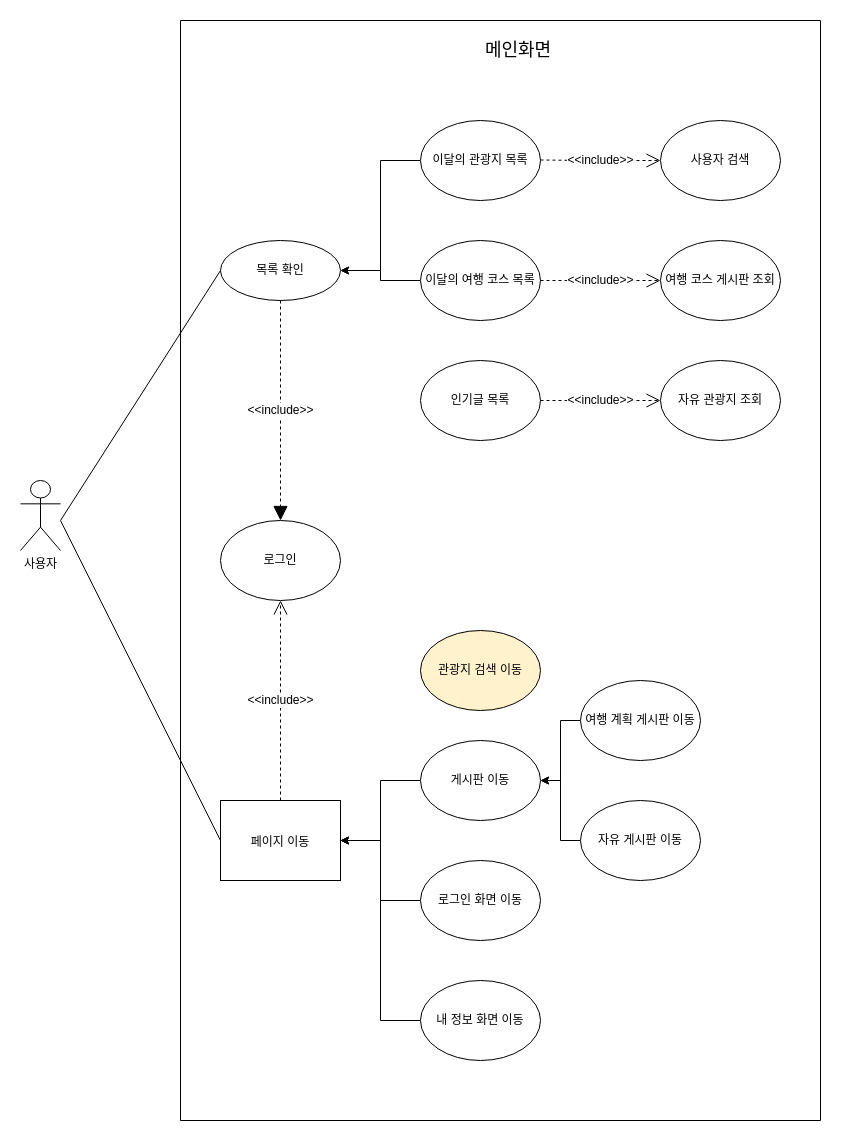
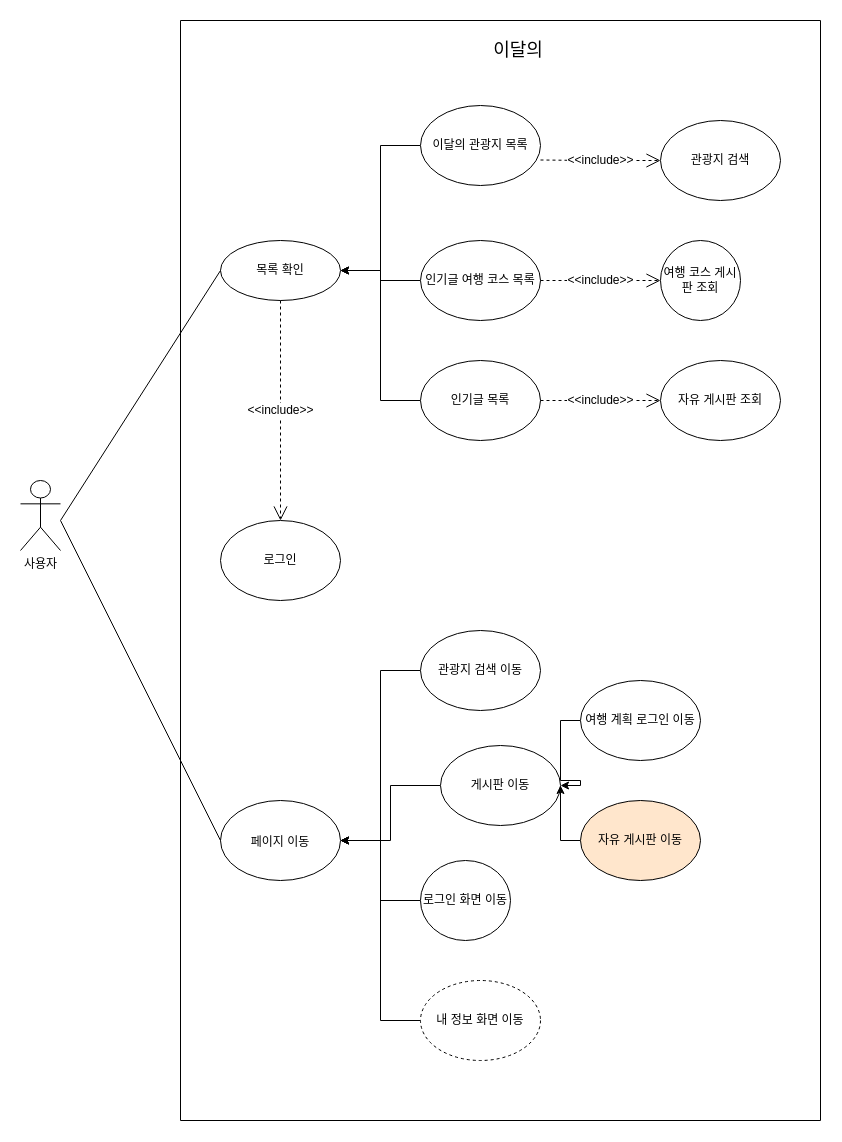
node "메인화면": label "메인화면" -> "이달의"
node "이달의 관광지 목록": moved (481, 161) -> (481, 146)
node "사용자 검색": label "사용자 검색" -> "관광지 검색"
node "이달의 여행 코스 목록": label "이달의 여행 코스 목록" -> "인기글 여행 코스 목록"
node "여행 코스 게시판 조회": size 120x80 -> 80x80
edge "인기글 목록" -> "목록 확인": added
node "자유 관광지 조회": label "자유 관광지 조회" -> "자유 게시판 조회"
edge "목록 확인" -> "로그인": arrowhead block -> open
node "관광지 검색 이동": fillcolor #fff2cc -> #ffffff
edge "페이지 이동" -> "로그인": removed, label "<<include>>"
edge "관광지 검색 이동" -> "페이지 이동": added
node "여행 계획 게시판 이동": label "여행 계획 게시판 이동" -> "여행 계획 로그인 이동"
node "게시판 이동": moved (481, 781) -> (501, 786)
node "페이지 이동": shape rectangle -> ellipse
node "자유 게시판 이동": fillcolor #ffffff -> #ffe6cc
node "로그인 화면 이동": size 120x80 -> 90x80
node "내 정보 화면 이동": style solid -> dashed
